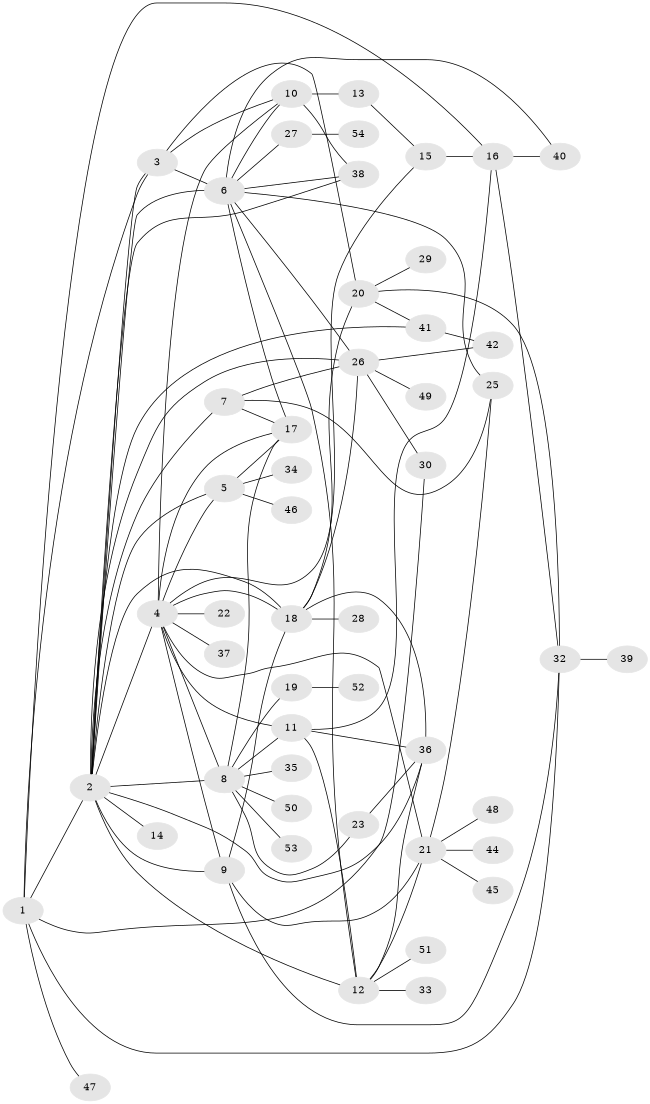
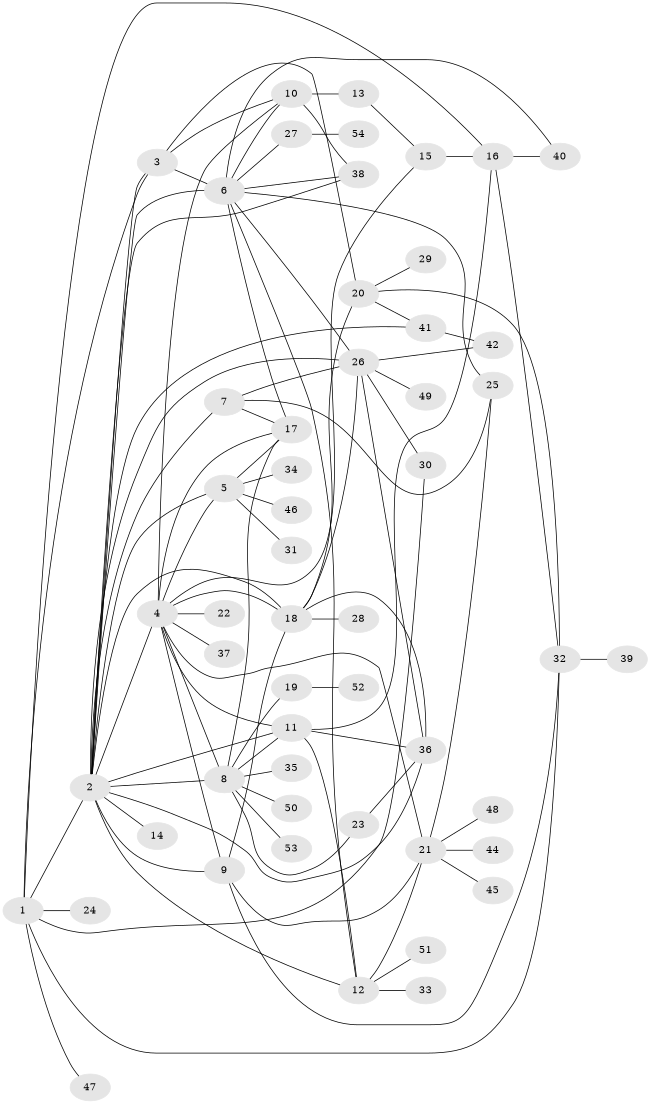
node "31": added
edge "11" -- "2": added
edge "36" -- "12": now "36" -- "26"
node "24": added
